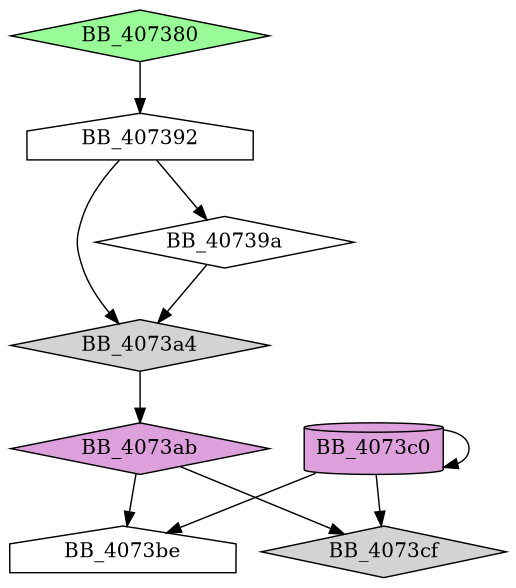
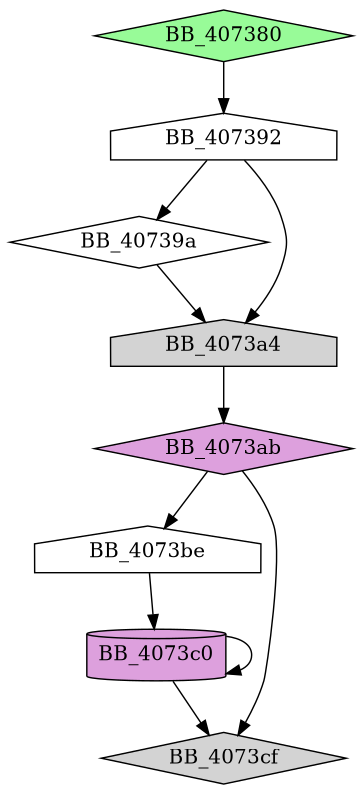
node "BB_4073a4": shape diamond -> house
edge "BB_4073c0" -> "BB_4073be": reversed
